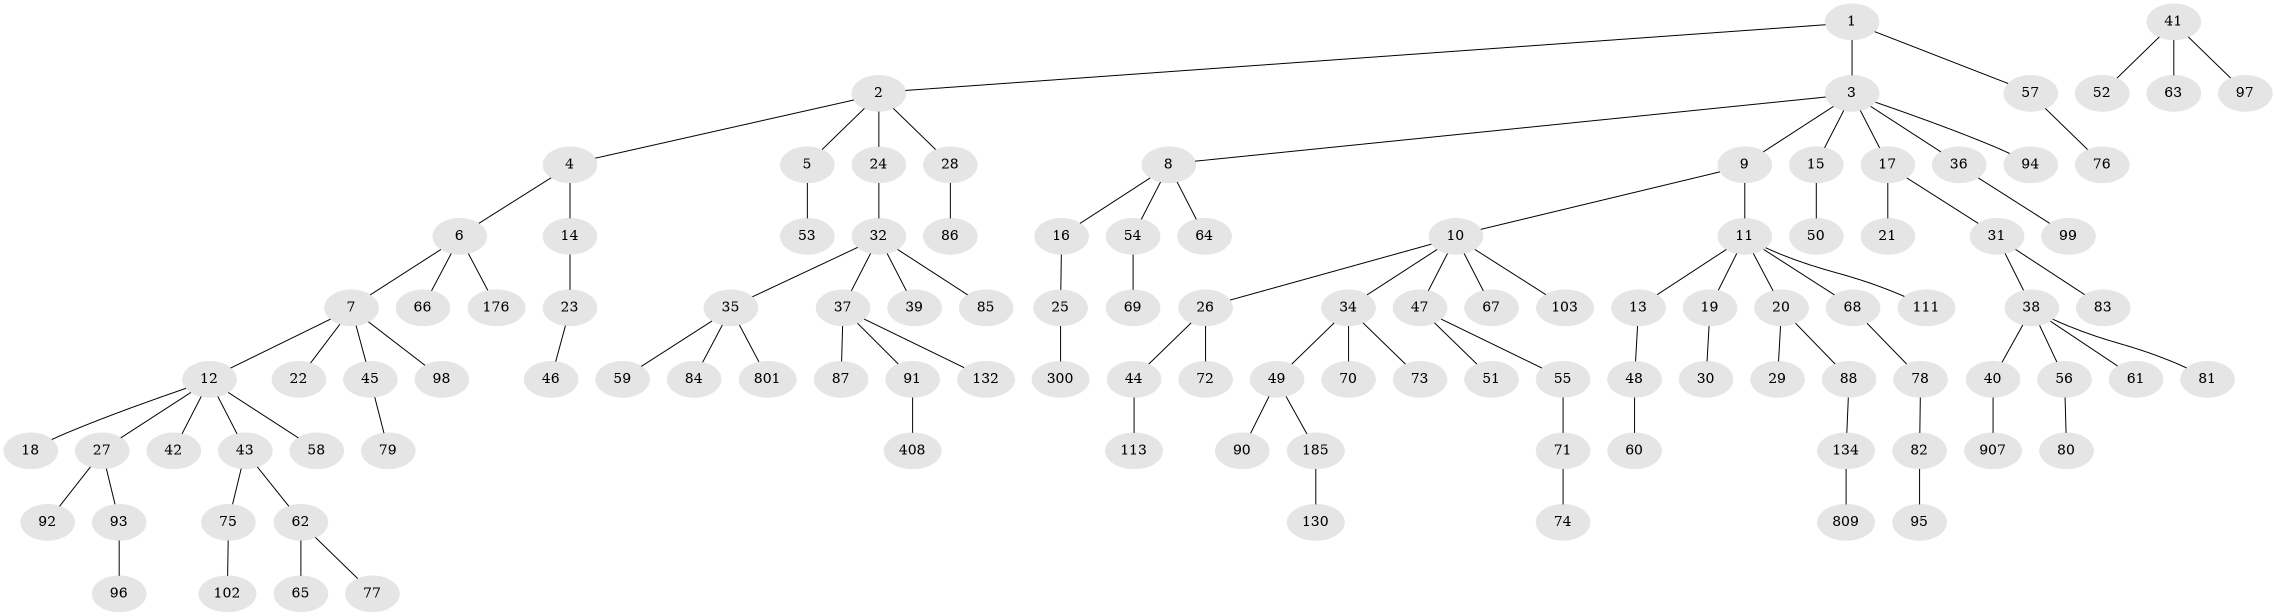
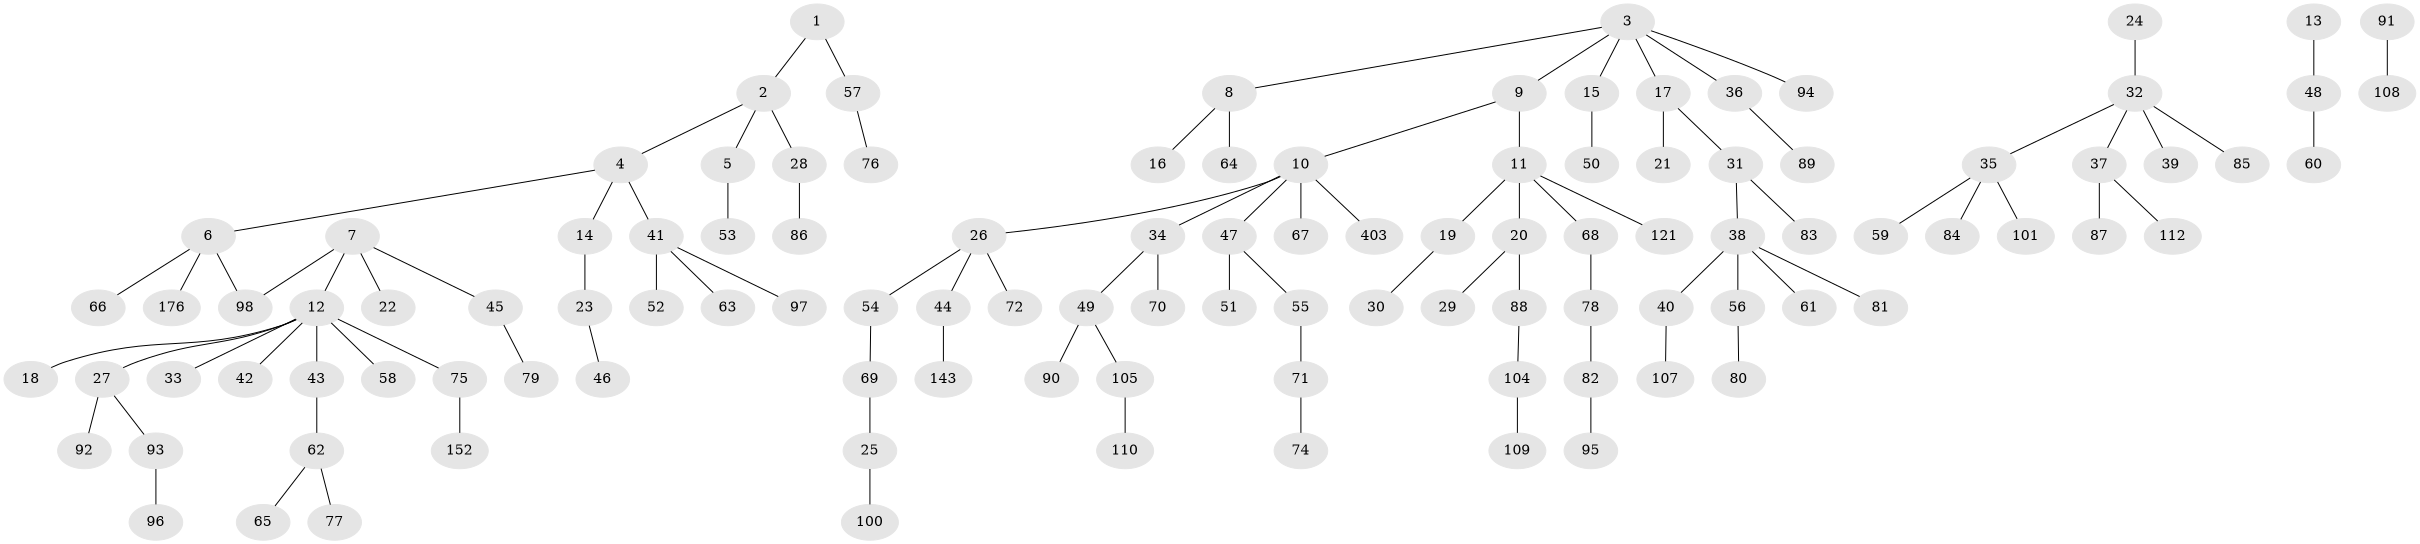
edge "1" -- "3": removed
edge "2" -- "24": removed
edge "4" -- "41": added
edge "8" -- "54": now "26" -- "54"
node "99": label "99" -> "89"
edge "6" -- "7": now "6" -- "98"
edge "16" -- "25": now "69" -- "25"
edge "11" -- "13": removed
node "103": label "103" -> "403"
node "111": label "111" -> "121"
edge "37" -- "91": removed
node "33": added
node "801": label "801" -> "101"
node "132": label "132" -> "112"
node "300": label "300" -> "100"
node "73": removed
node "408": label "408" -> "108"
node "113": label "113" -> "143"
node "185": label "185" -> "105"
node "134": label "134" -> "104"
node "907": label "907" -> "107"
edge "43" -- "75": now "12" -- "75"
node "130": label "130" -> "110"
node "809": label "809" -> "109"
node "102": label "102" -> "152"
